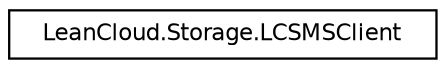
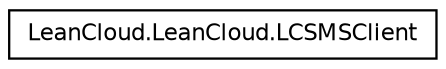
node "LeanCloud.Storage.LCSMSClient": label "LeanCloud.Storage.LCSMSClient" -> "LeanCloud.LeanCloud.LCSMSClient"
